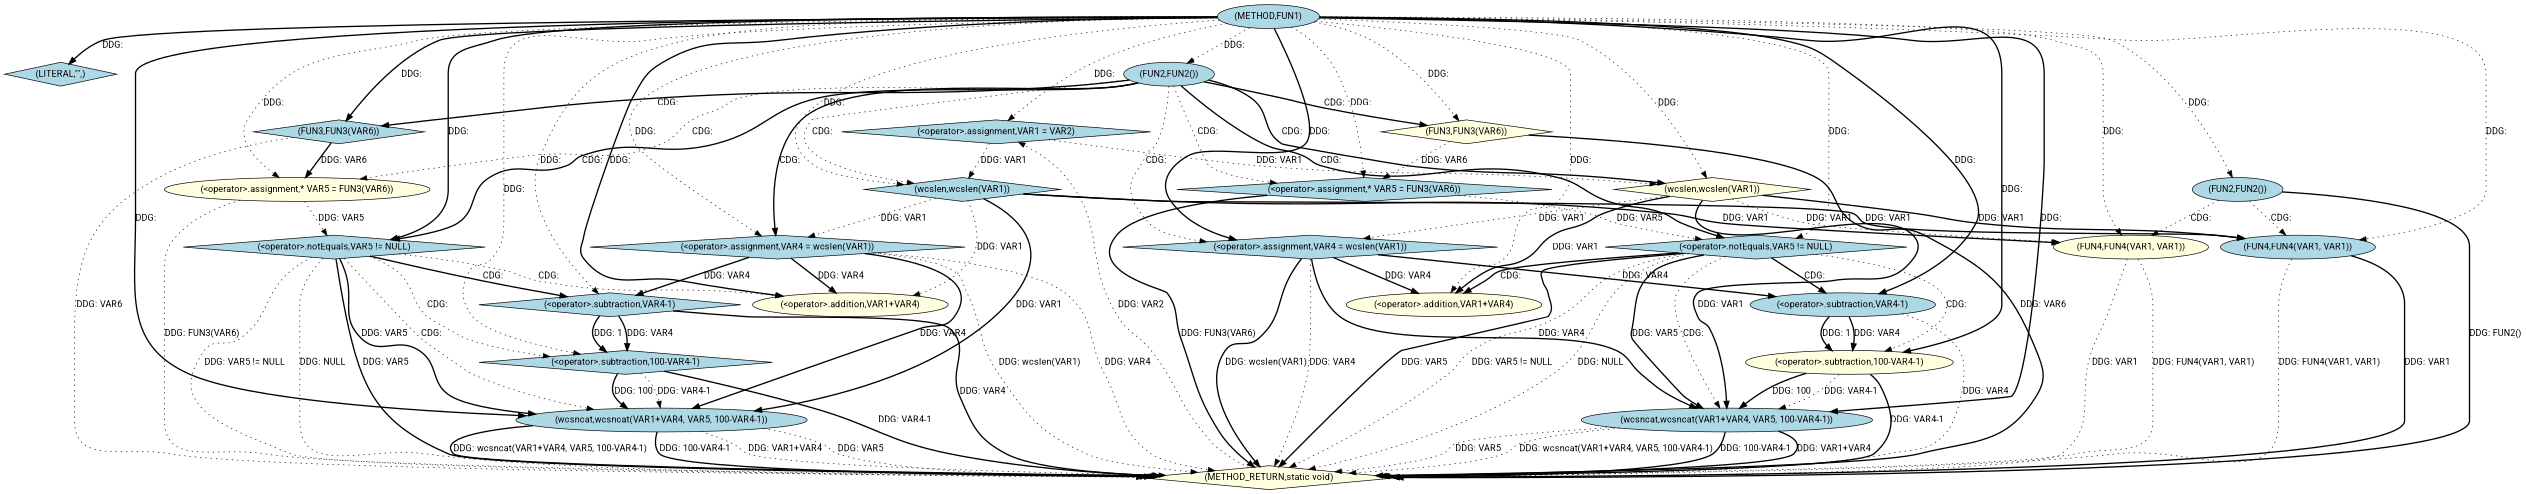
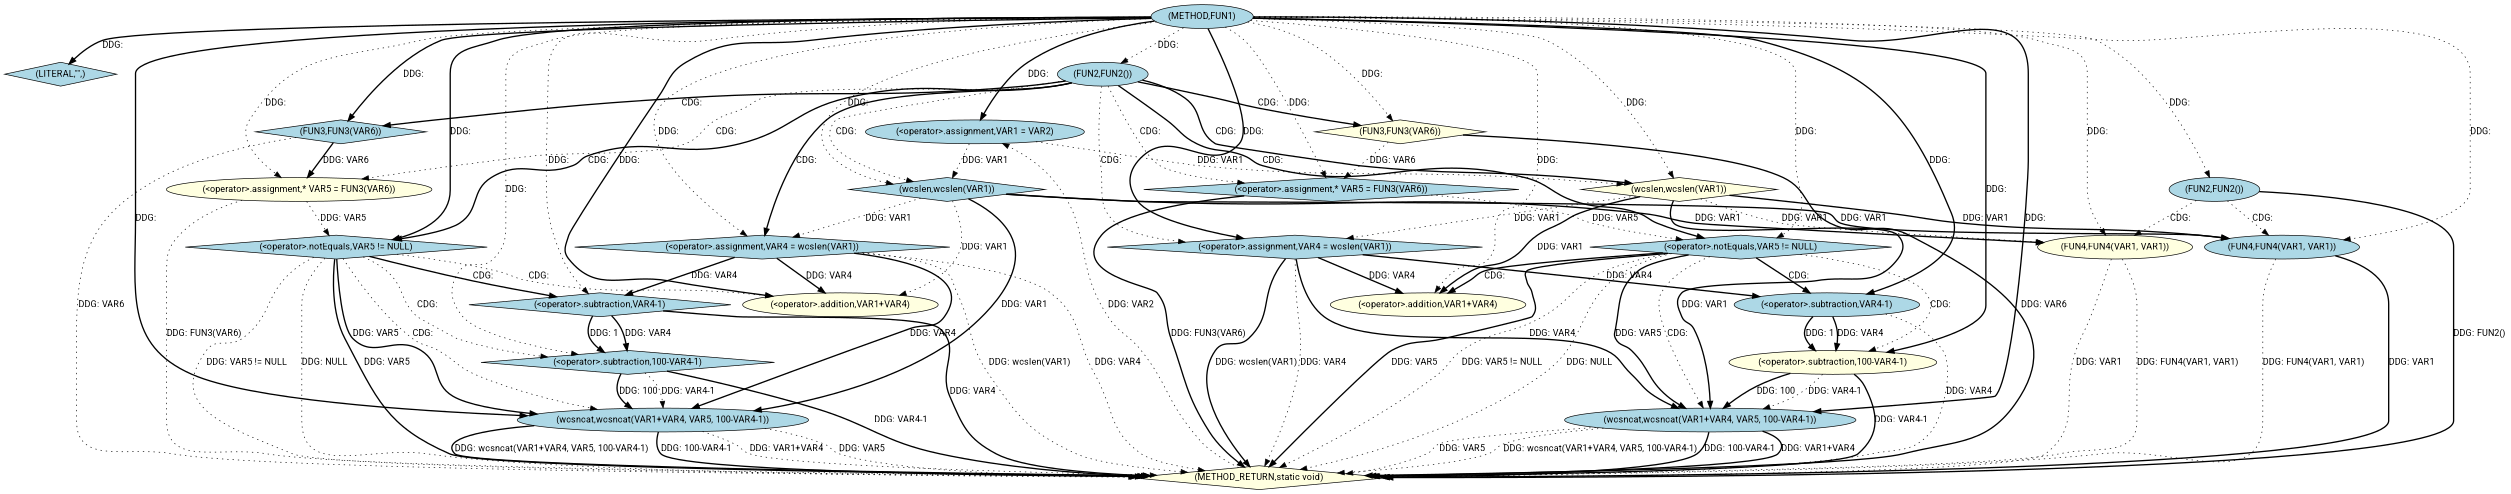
edge "(METHOD,FUN1)" -> "(<operator>.assignment,VAR1 = VAR2)": style dotted -> bold
node "(<operator>.assignment,VAR1 = VAR2)": shape diamond -> ellipse
